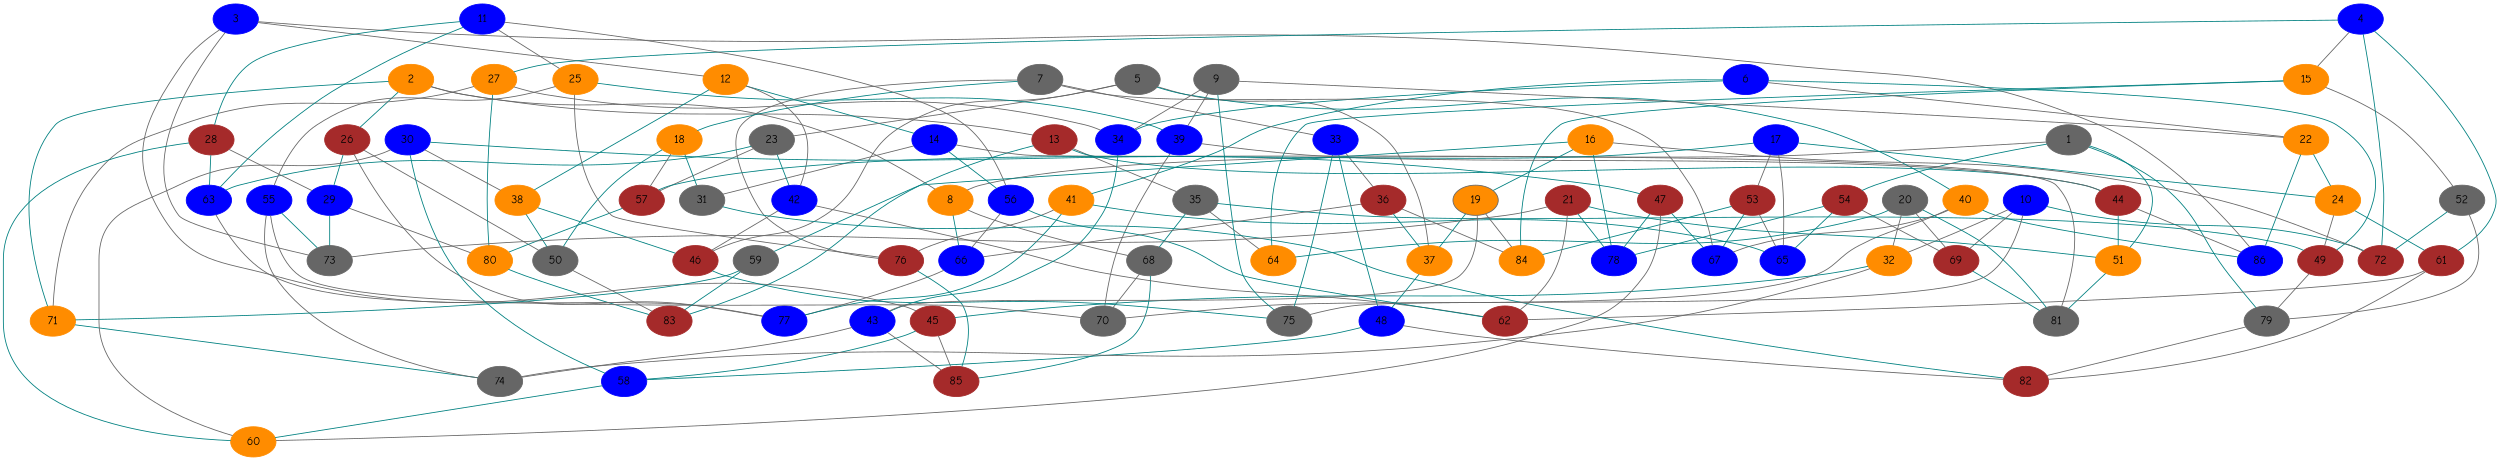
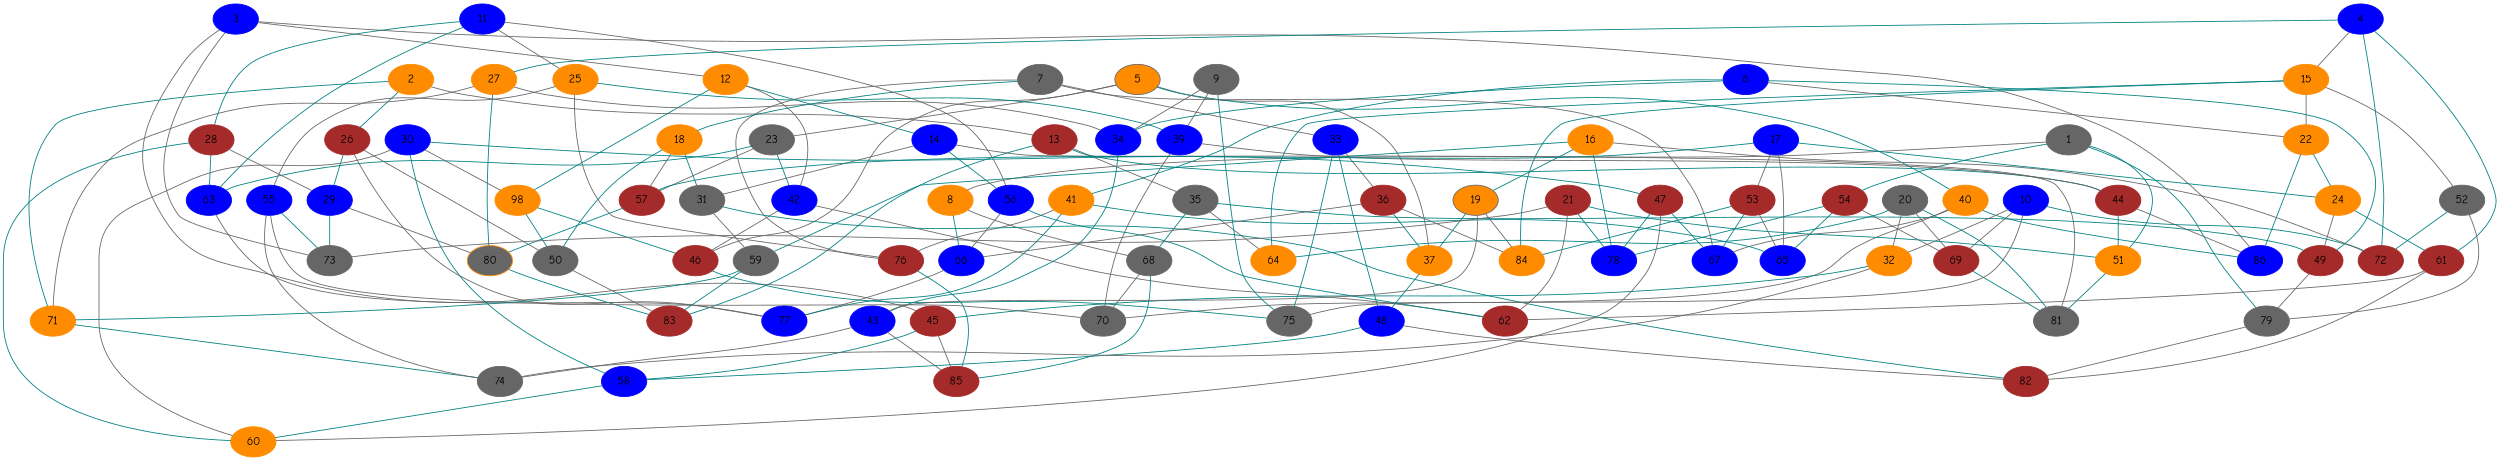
node "5": fillcolor gray40 -> darkorange
edge "9" -- "22": now "15" -- "22"
edge "2" -- "8": removed
node "38": label "38" -> "98"
edge "31" -- "59": added
node "80": fillcolor darkorange -> gray40
